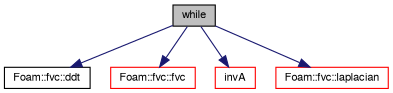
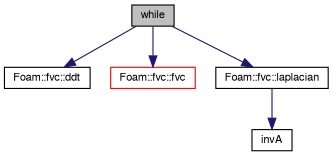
edge "while" -> "invA": now "Foam::fvc::laplacian" -> "invA"
node "invA": color red -> black
node "Foam::fvc::laplacian": color red -> black
